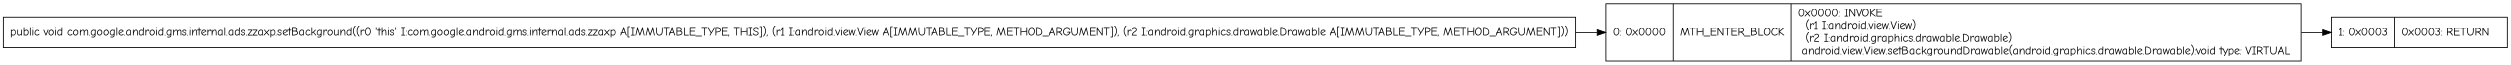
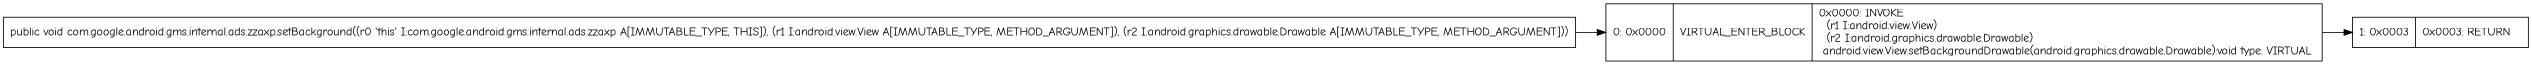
node "0: 0x0000": text "MTH_ENTER_BLOCK" -> "VIRTUAL_ENTER_BLOCK"
